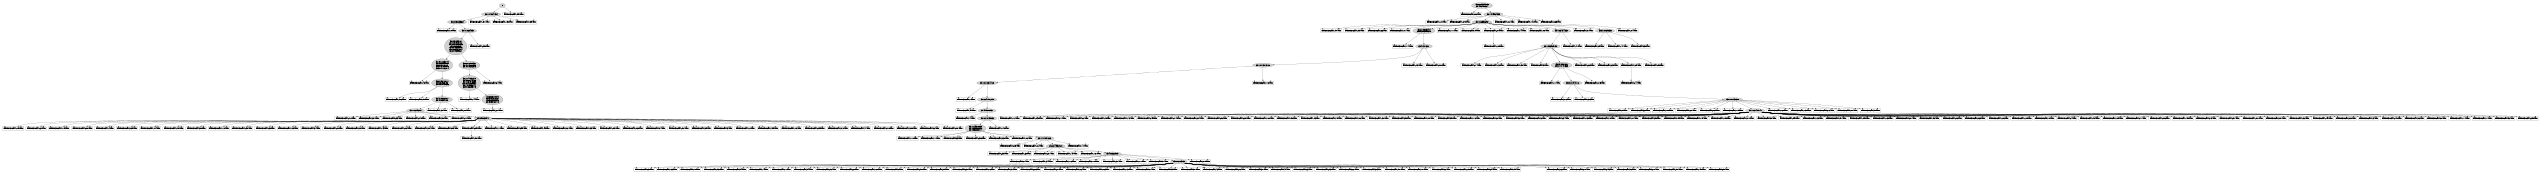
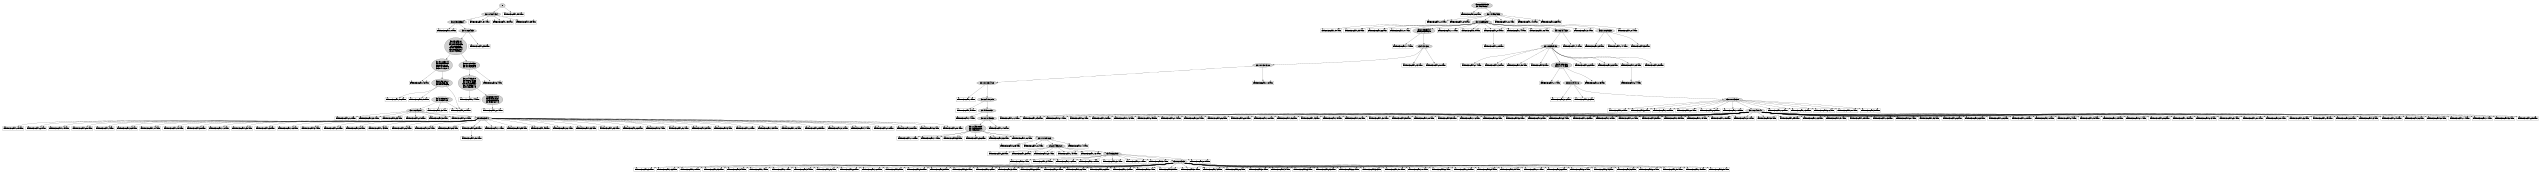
edge "chr2_196718111 chrX_32563452 chr19_10401936" -> "chr4_159567977 chr4_16504129": now "chr2_196718111 chrX_32563452 chr19_10401936" -> "Patient_3_Cell_S208.bam"
node "Patient_3_Cell_S177.bam": added
